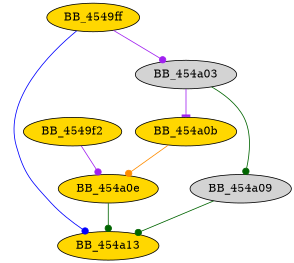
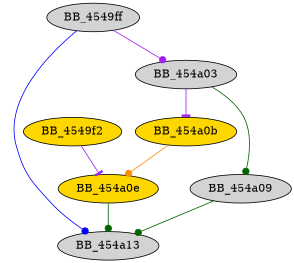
node "BB_4549ff": fillcolor gold -> lightgrey
edge "BB_4549f2" -> "BB_454a0e": arrowhead dot -> tee
node "BB_454a13": fillcolor gold -> lightgrey
